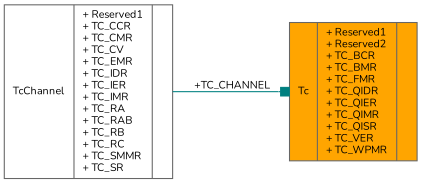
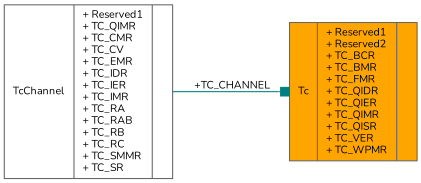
node "TcChannel": text "+ TC_CCR" -> "+ TC_QIMR"
